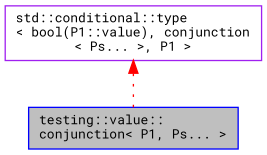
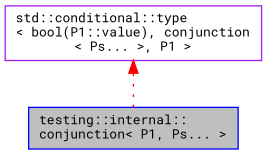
node "testing::value:: conjunction< P1, Ps... >": label "testing::value:: conjunction< P1, Ps... >" -> "testing::internal:: conjunction< P1, Ps... >"
